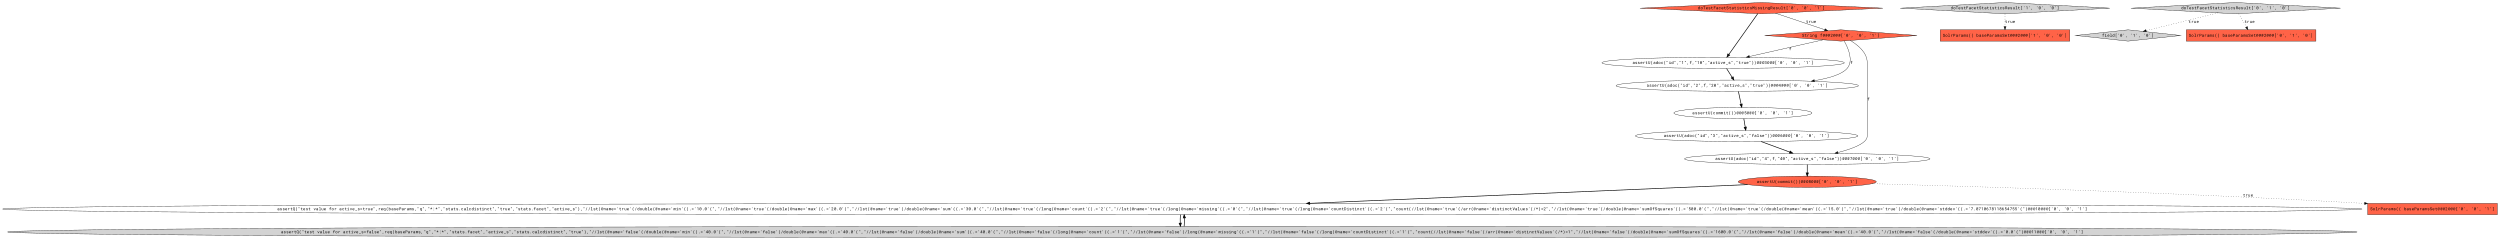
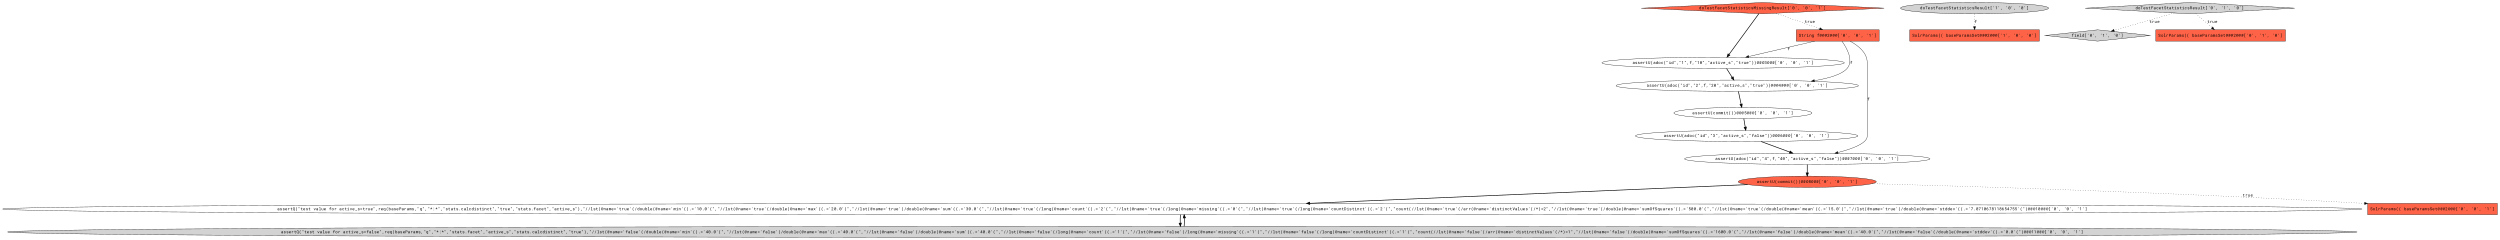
node "doTestFacetStatisticsResult['1', '0', '0']": shape diamond -> ellipse
edge "doTestFacetStatisticsMissingResult['0', '0', '1']" -> "String f@@@2@@@['0', '0', '1']": style solid -> dotted
edge "doTestFacetStatisticsResult['1', '0', '0']" -> "SolrParams(( baseParamsSet@@@2@@@['1', '0', '0']": label "true" -> "f"
node "String f@@@2@@@['0', '0', '1']": shape diamond -> box
